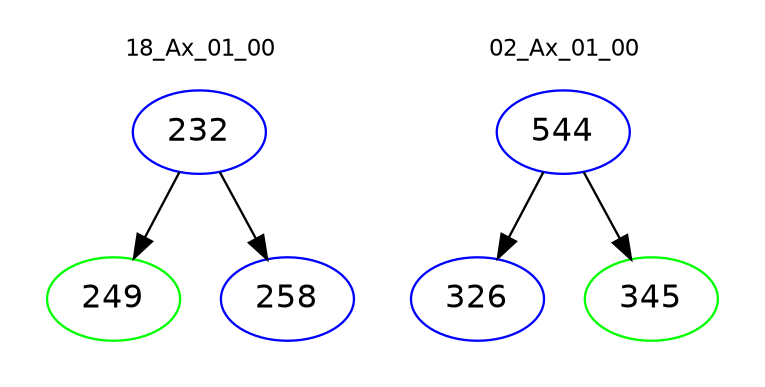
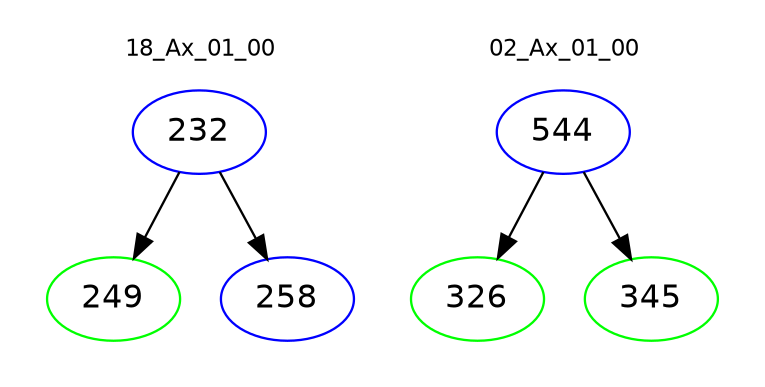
node "326": color blue -> green
